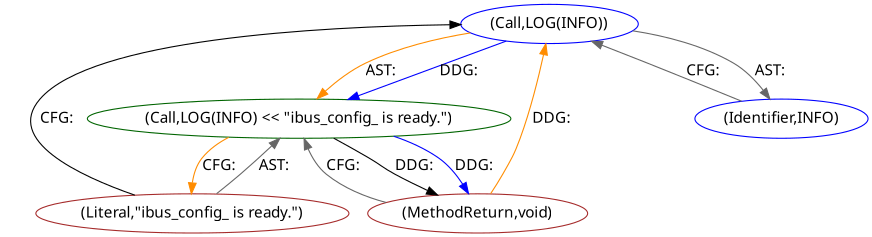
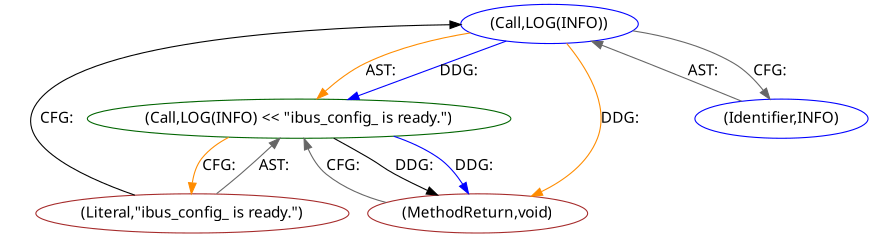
edge "(Identifier,INFO)" -> "(Call,LOG(INFO))": label "CFG: " -> "AST: "
edge "(Call,LOG(INFO))" -> "(Identifier,INFO)": label "AST: " -> "CFG: "
edge "(MethodReturn,void)" -> "(Call,LOG(INFO))": reversed
